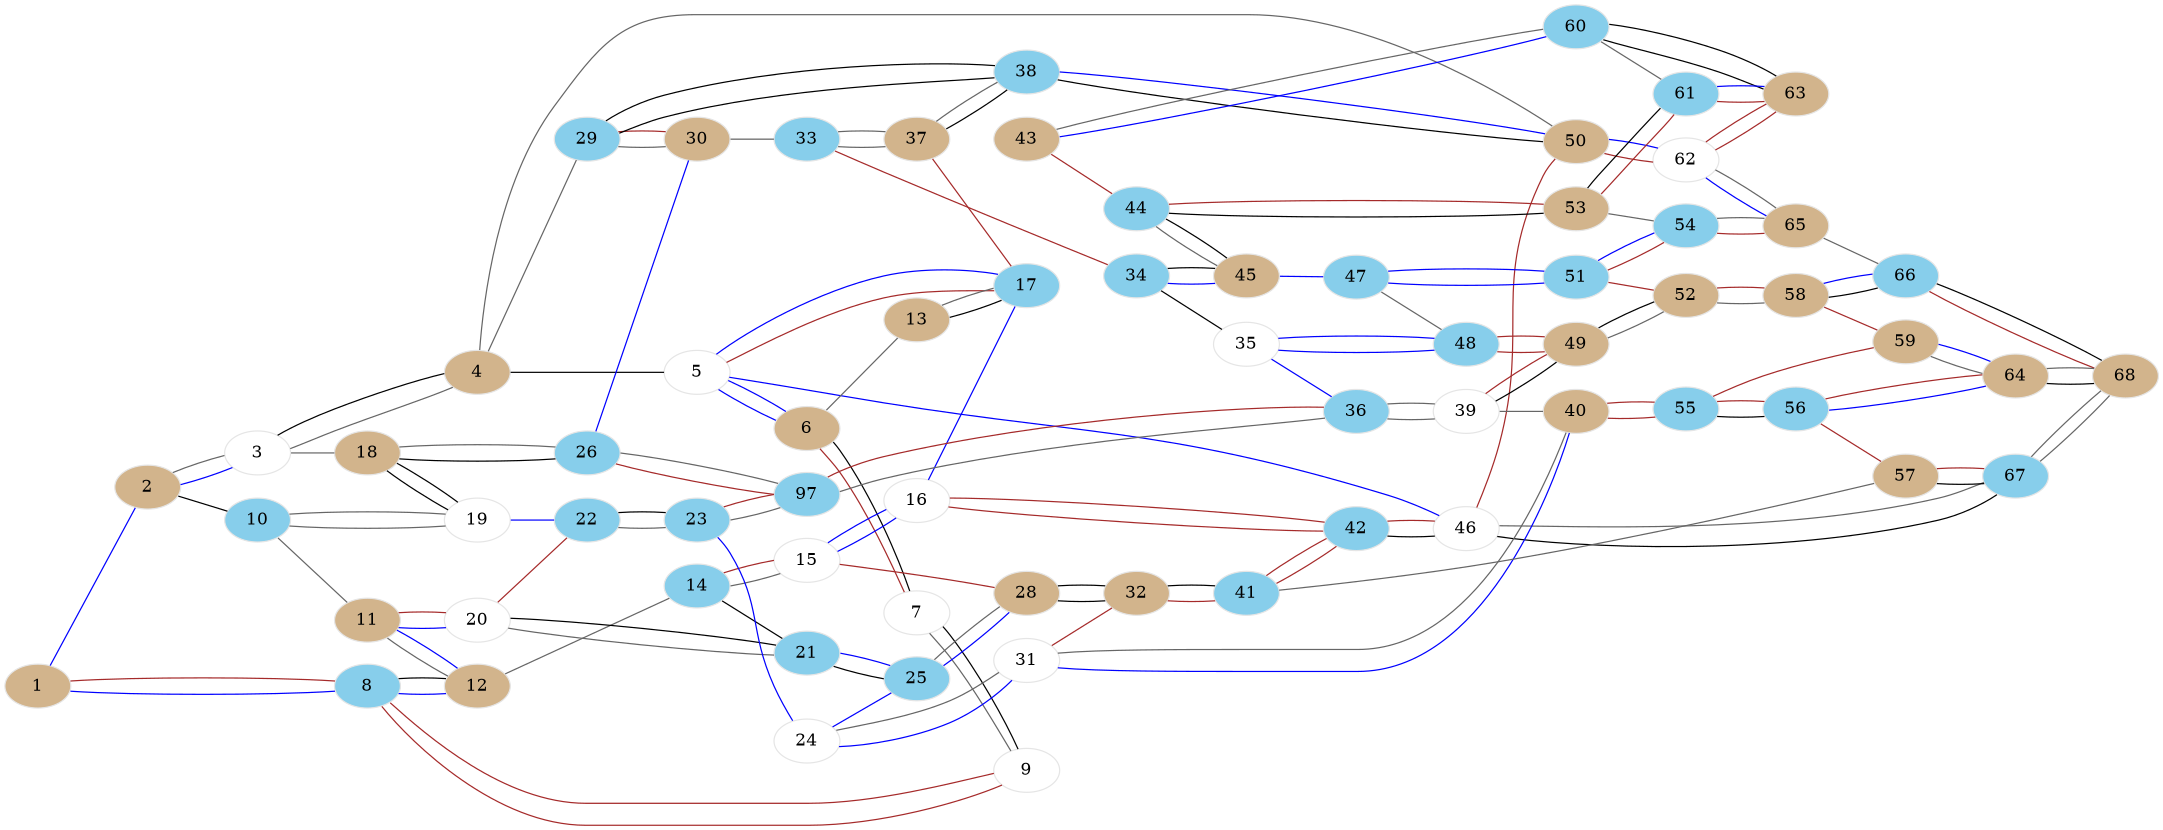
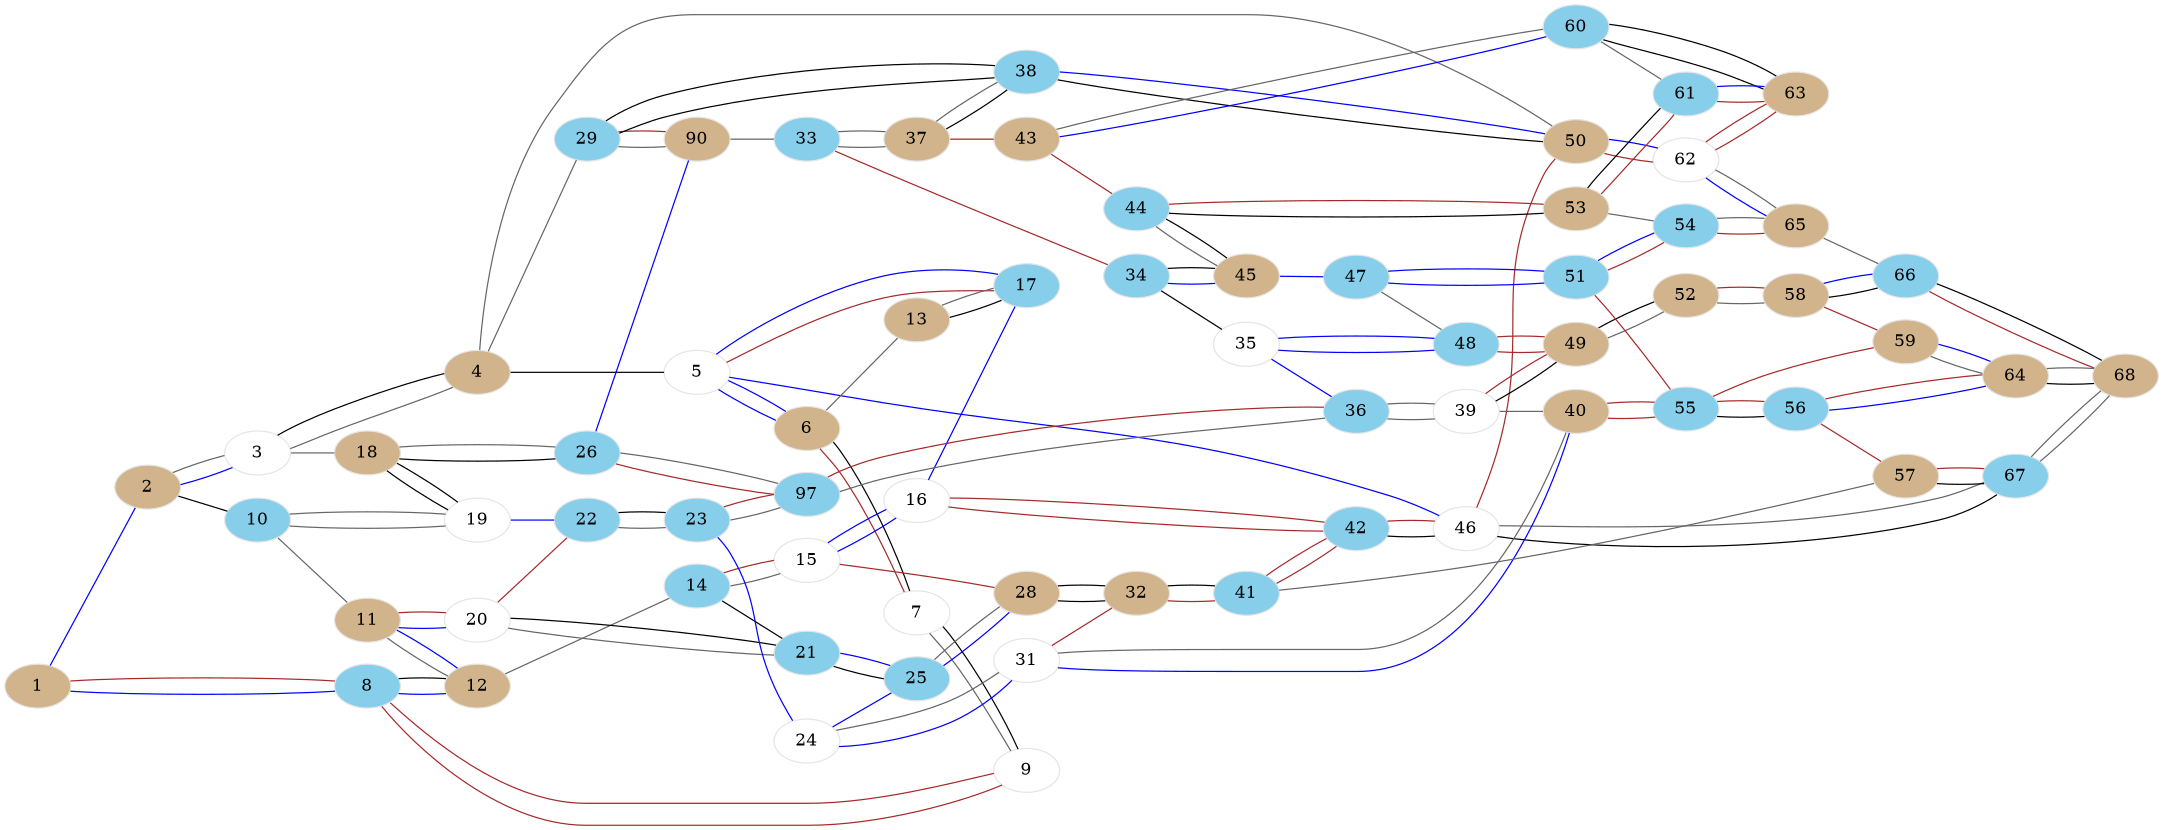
node "30": label "30" -> "90"
edge "37" -- "17": now "37" -- "43"
edge "51" -- "52": now "51" -- "55"
